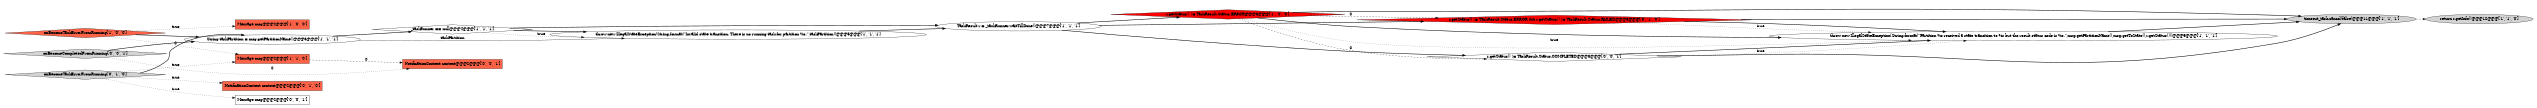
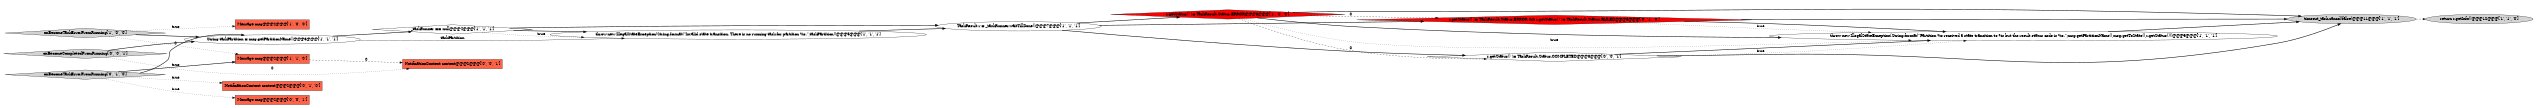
node "onBecomeTaskErrorFromRunning['1', '0', '0']": fillcolor tomato -> lightgray
edge "onBecomeTaskErrorFromRunning['0', '1', '0']" -> "Message msg@@@2@@@['1', '1', '0']": style dotted -> bold
node "Message msg@@@2@@@['0', '0', '1']": fillcolor white -> tomato
